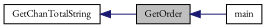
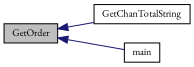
edge "GetOrder" -> "GetChanTotalString": reversed
